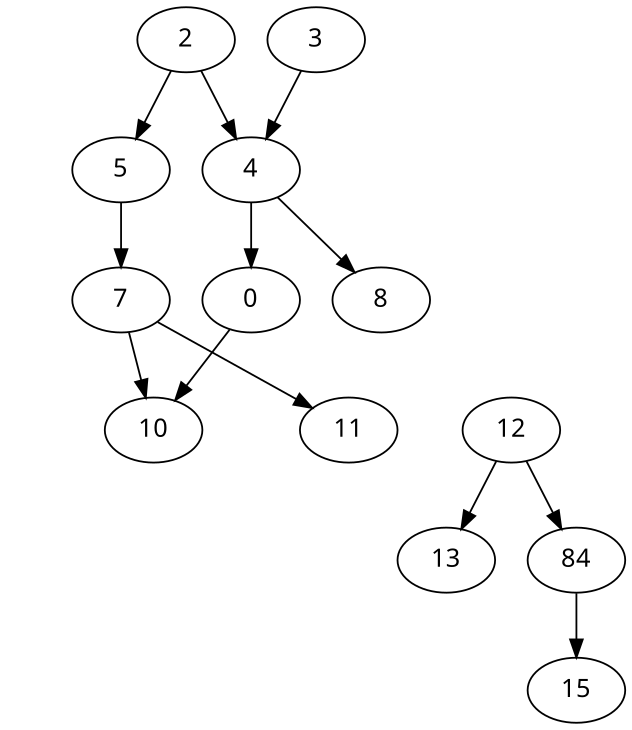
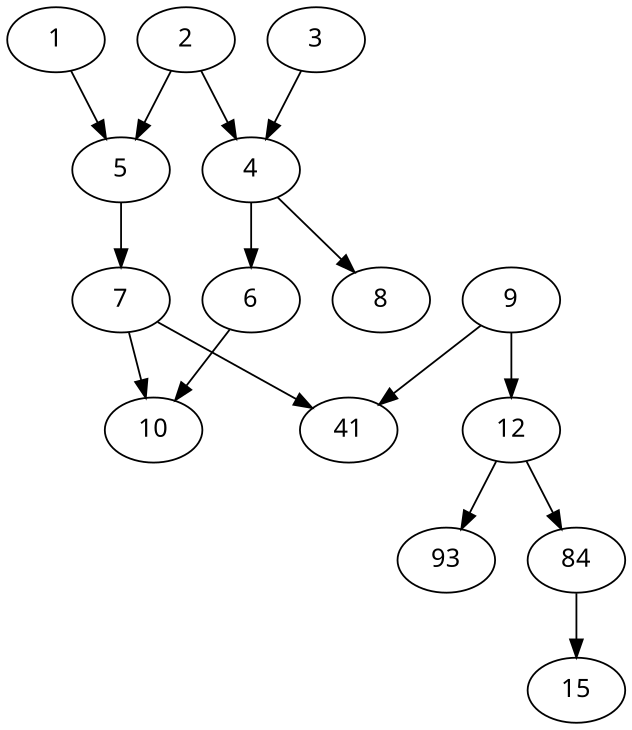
node "1": added
node "0": label "0" -> "6"
node "9": added
node "11": label "11" -> "41"
node "13": label "13" -> "93"
